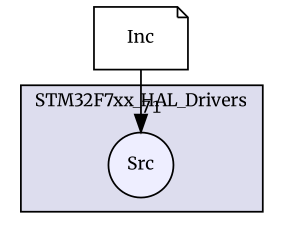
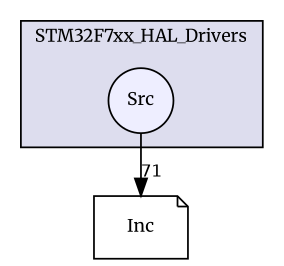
edge "Inc" -> "Src": reversed
